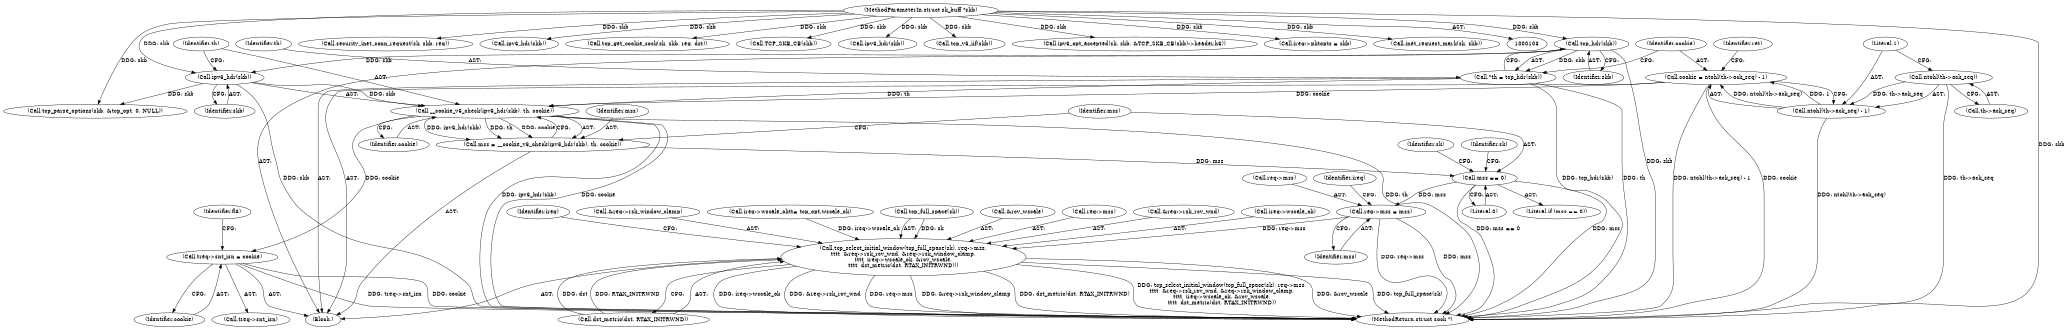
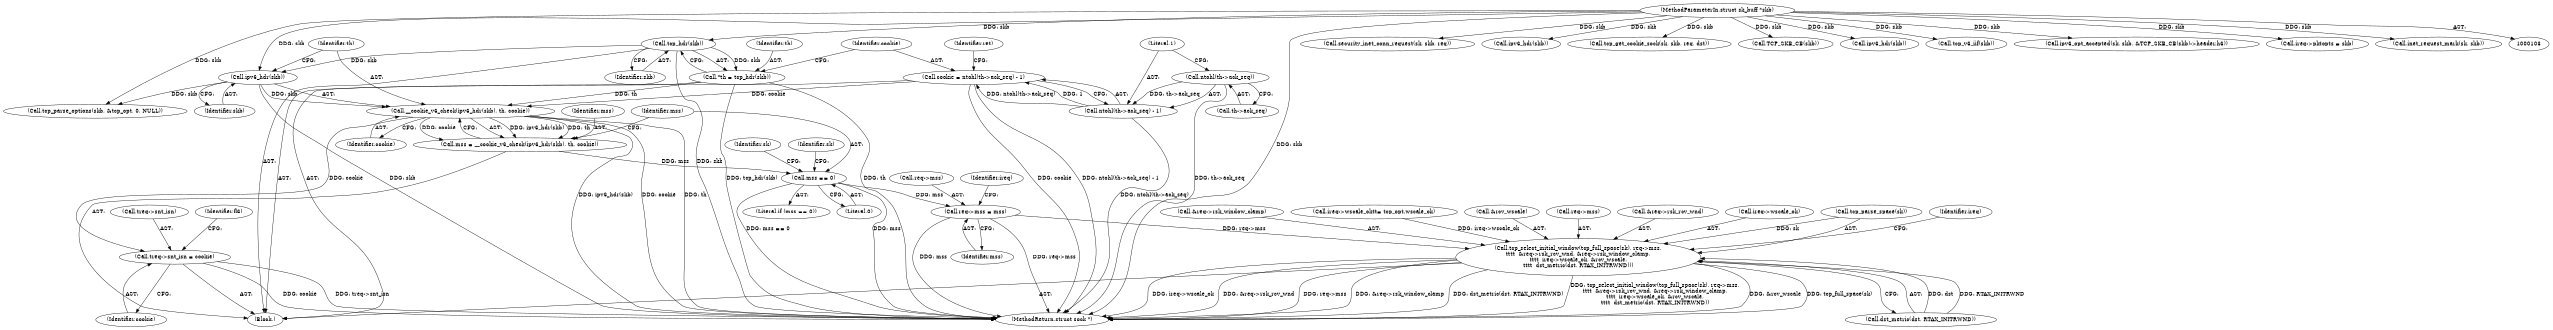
node "(Call,tcp_full_space(sk))": label "(Call,tcp_full_space(sk))" -> "(Call,tcp_parse_space(sk))"
edge "(Call,treq->snt_isn = cookie)" -> "(Call,treq->snt_isn)": reversed
